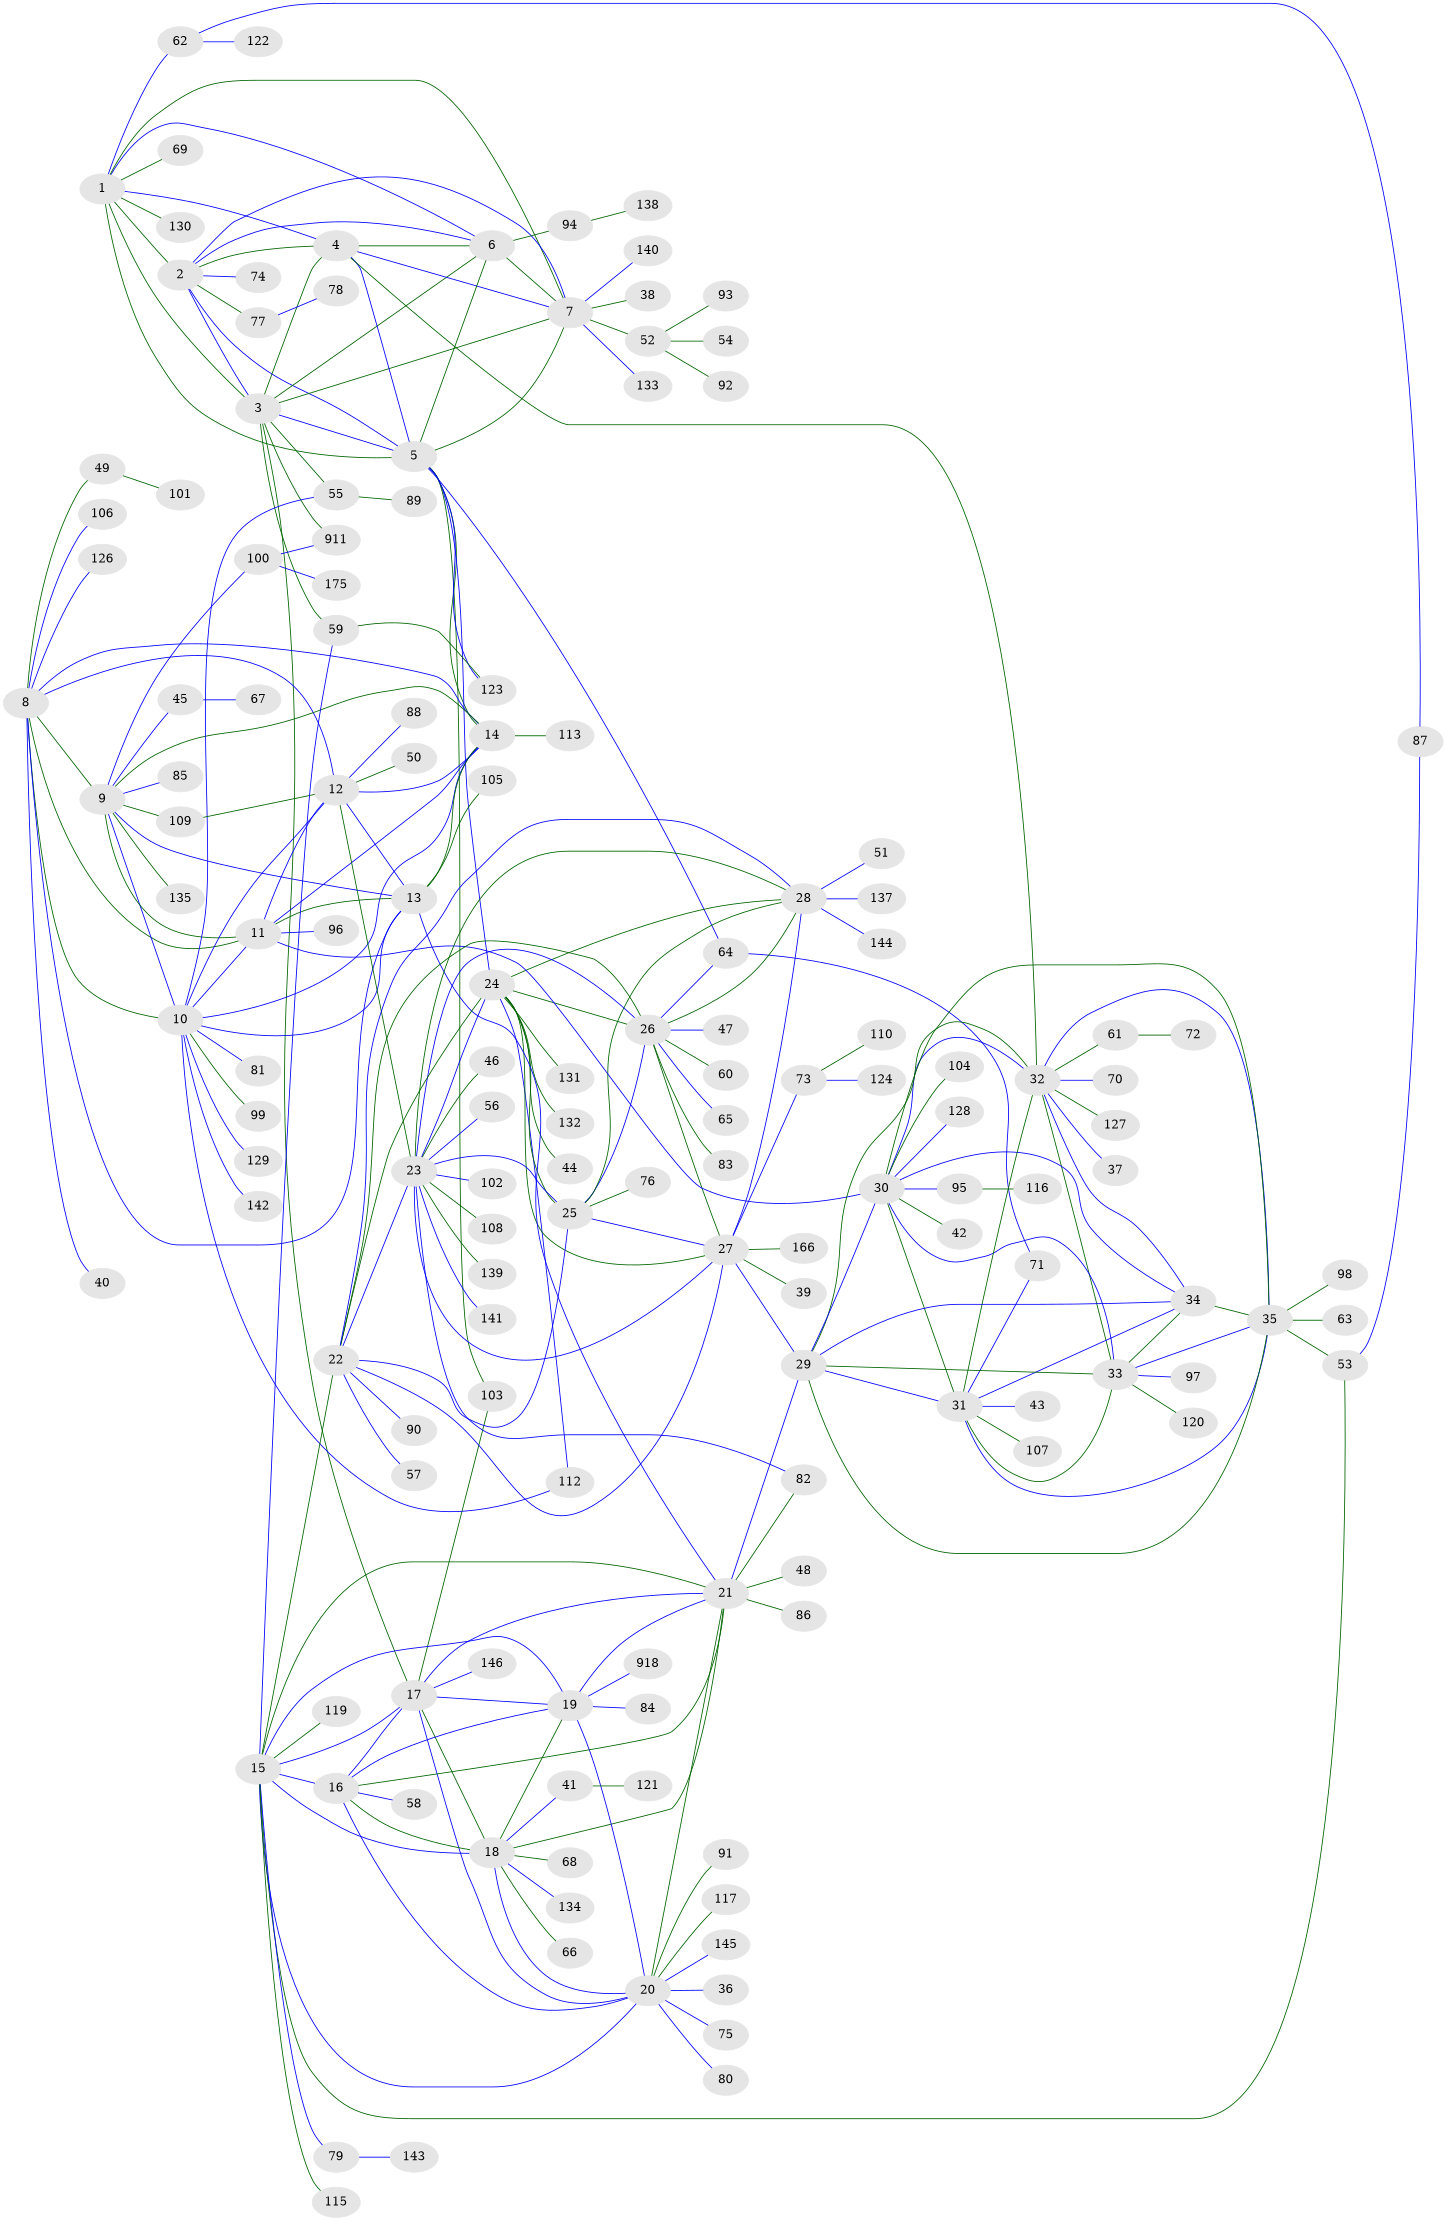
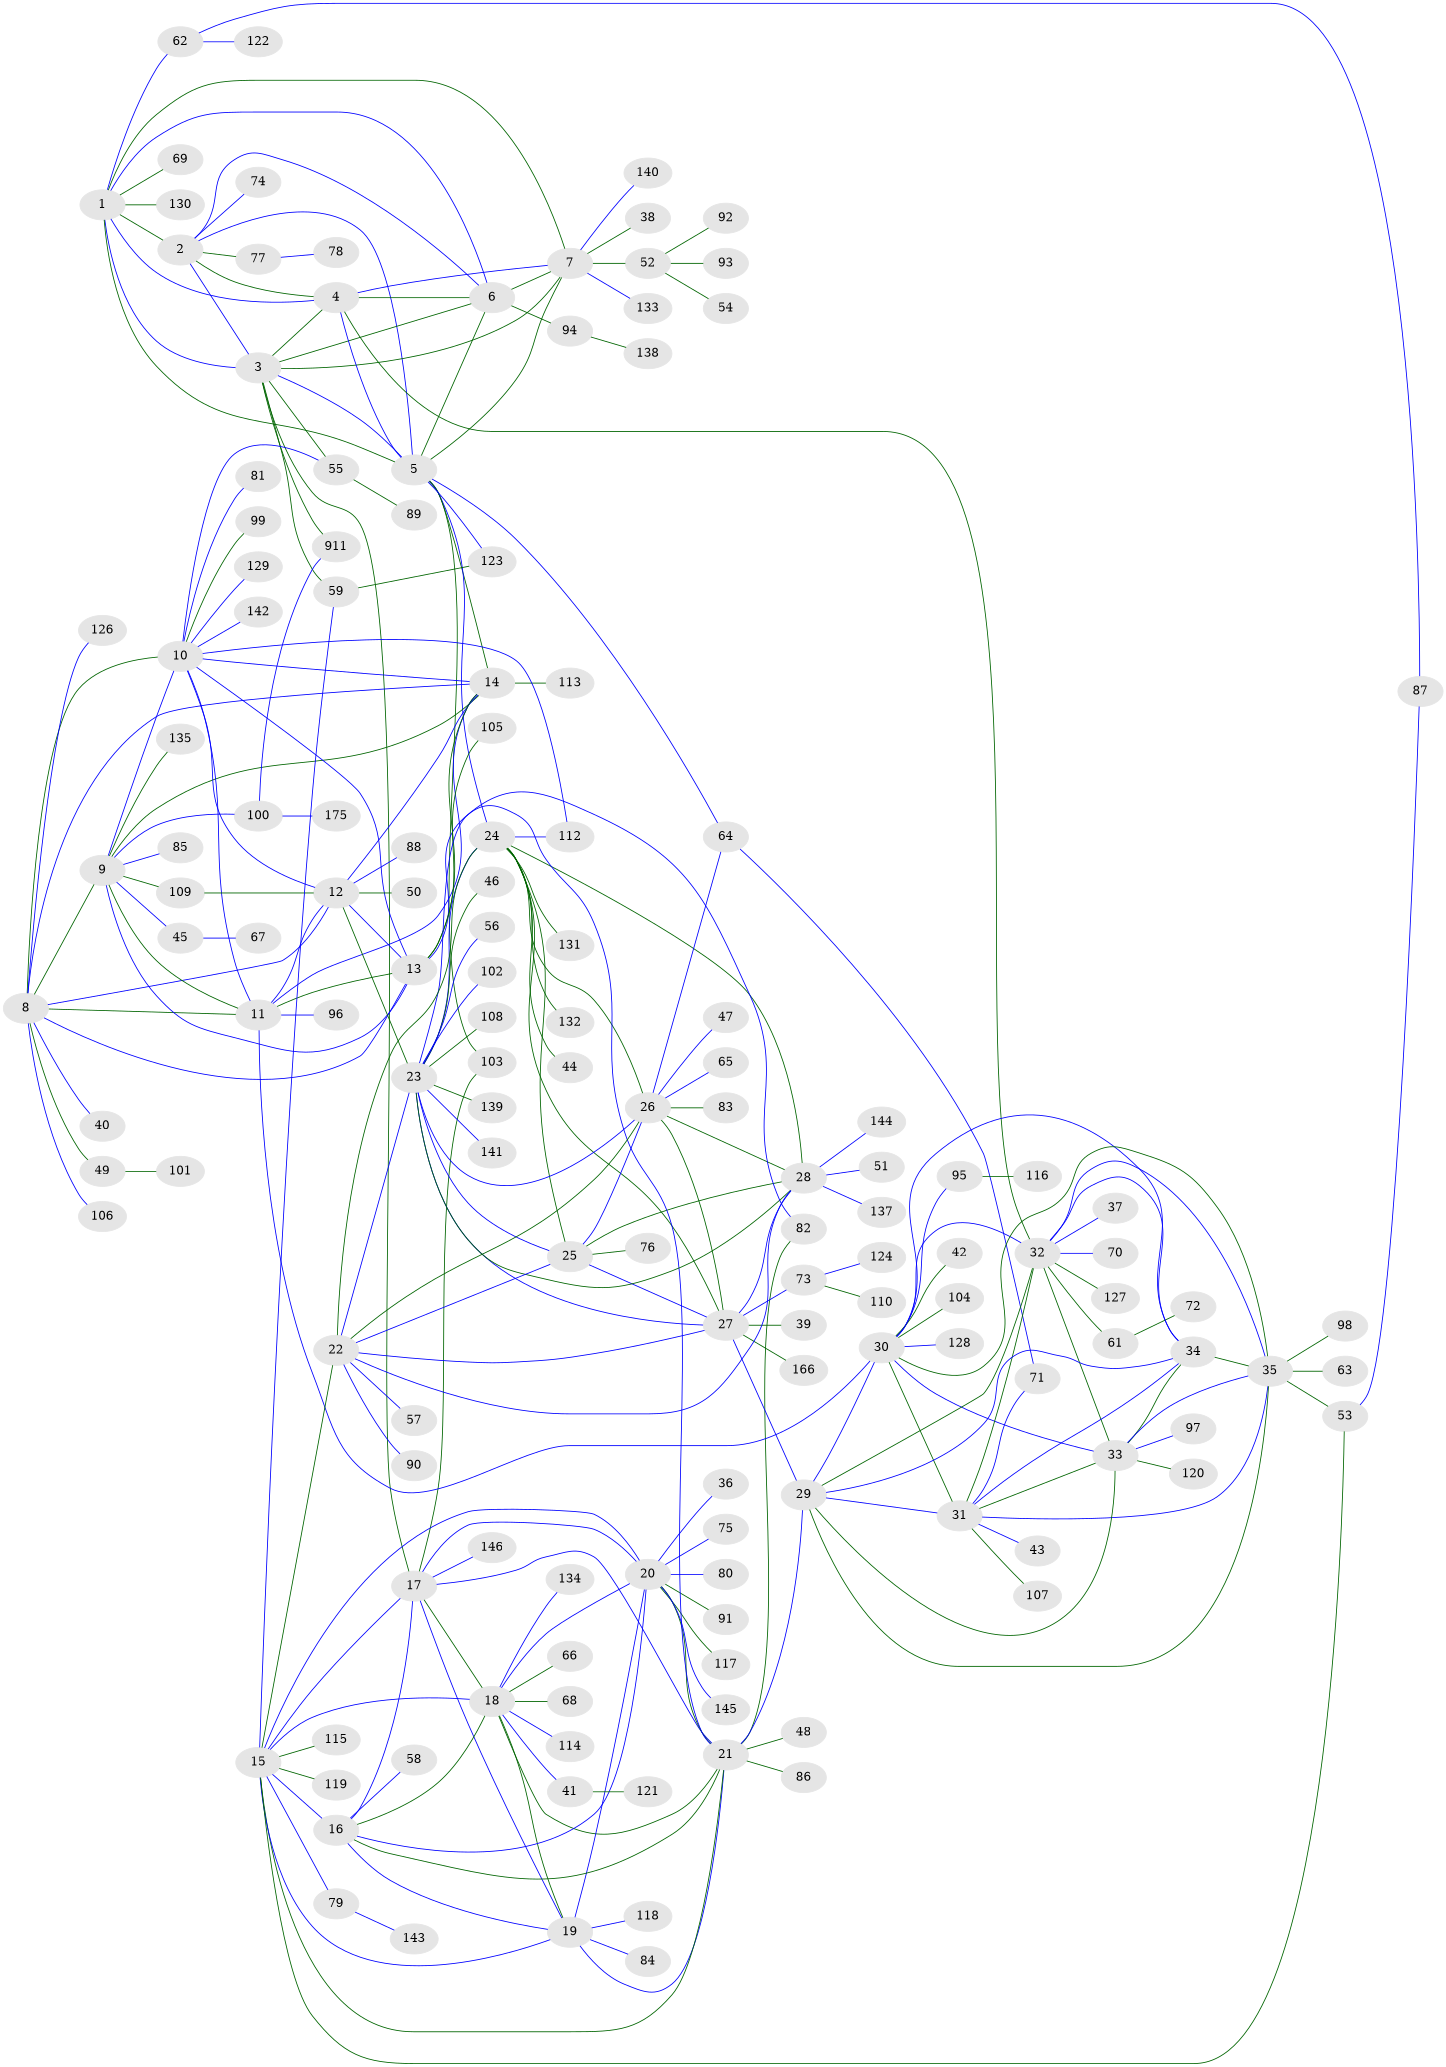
edge "2" -- "7": removed
edge "1" -- "3": color darkgreen -> blue
node "60": removed
node "918": label "918" -> "118"
node "114": added
